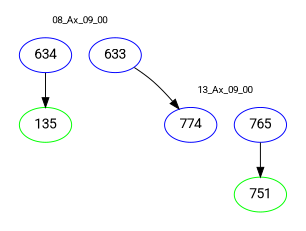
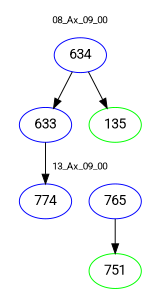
edge "634" -> "633": added
